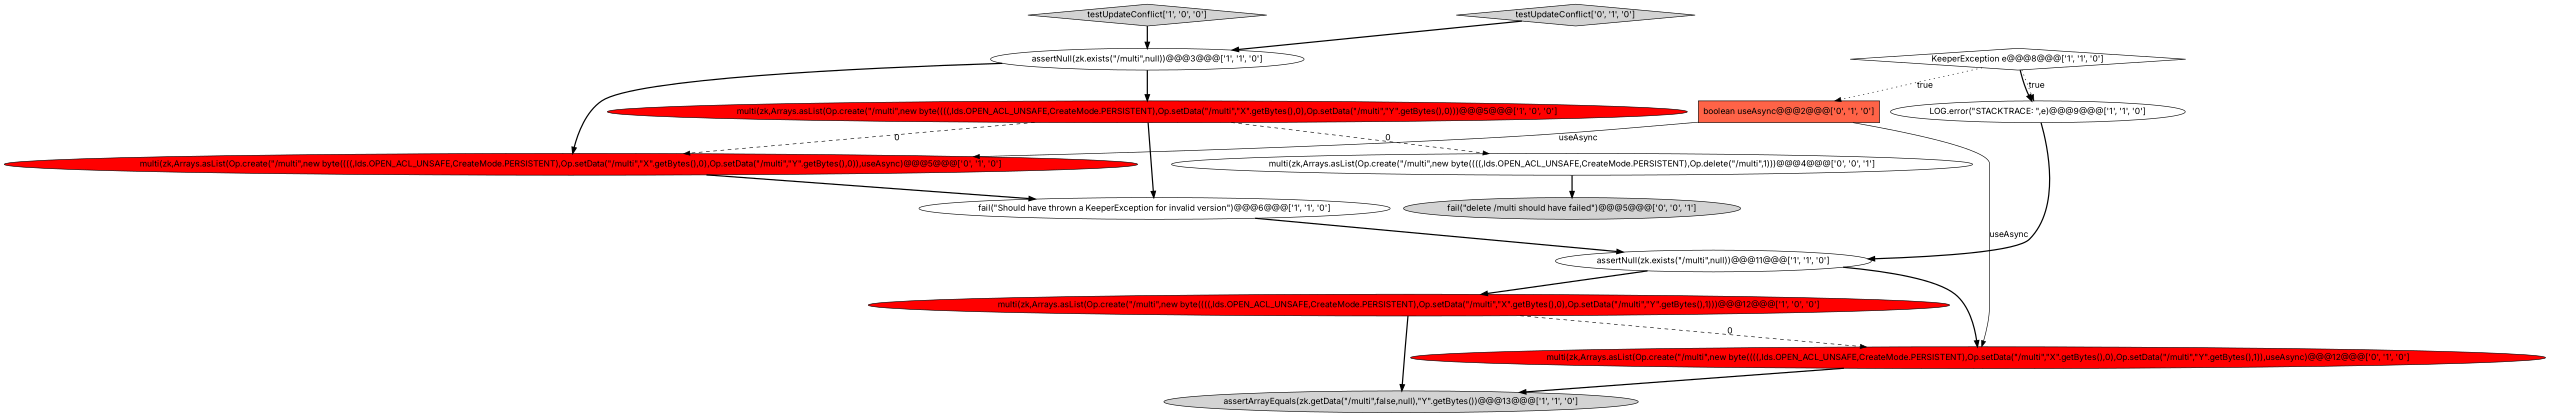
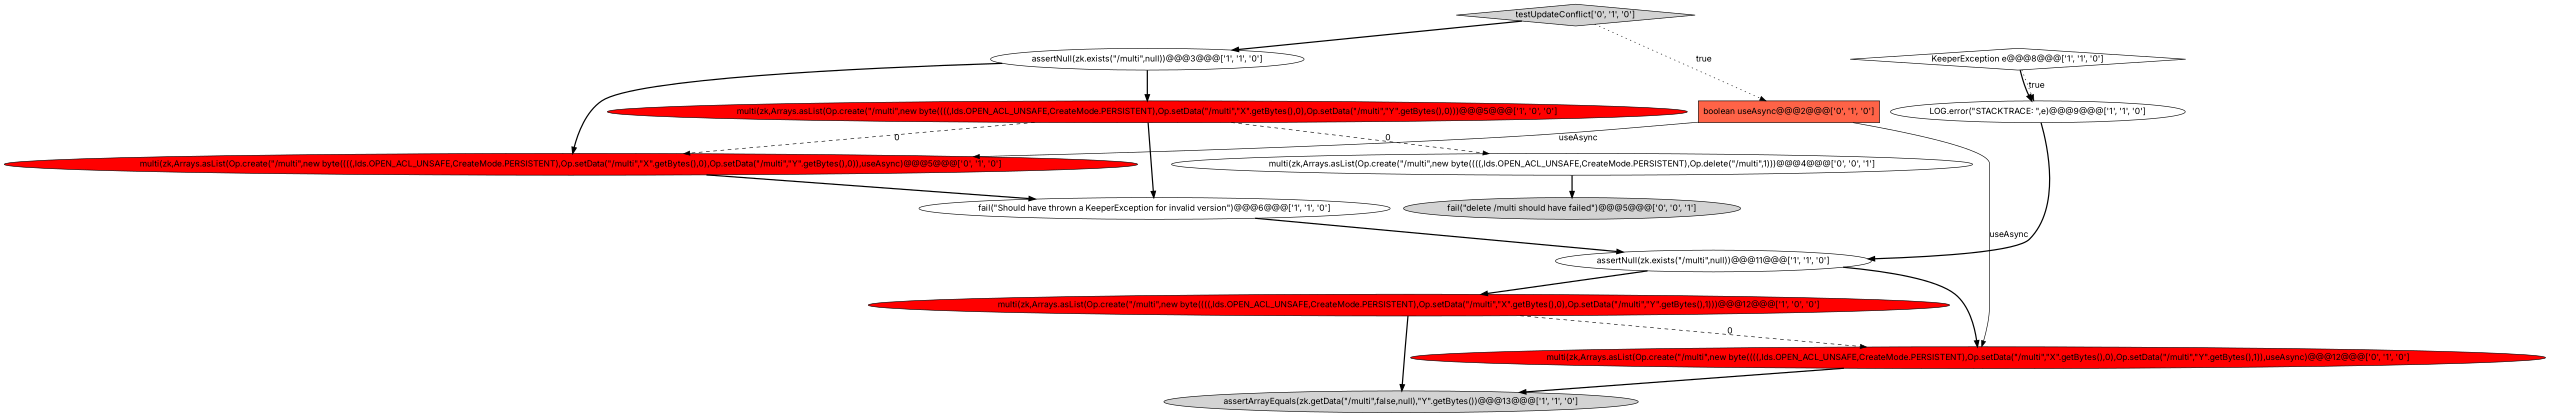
node "testUpdateConflict['1', '0', '0']": removed
edge "KeeperException e@@@8@@@['1', '1', '0']" -> "boolean useAsync@@@2@@@['0', '1', '0']": now "testUpdateConflict['0', '1', '0']" -> "boolean useAsync@@@2@@@['0', '1', '0']"
